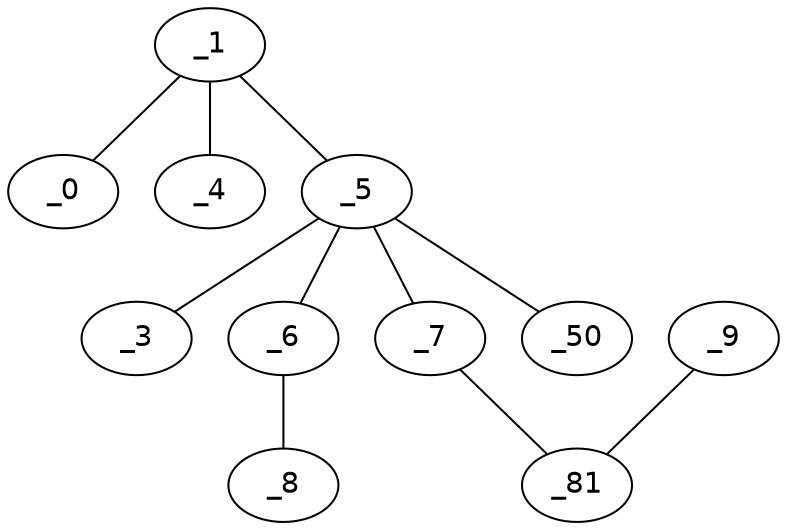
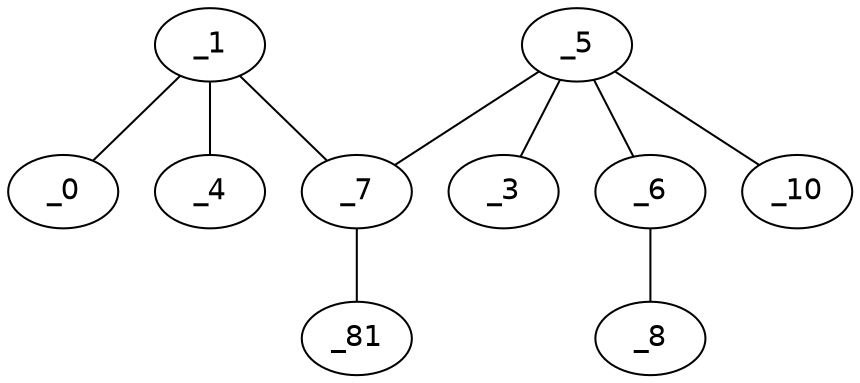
edge "_1" -- "_5": now "_1" -- "_7"
node "_50": label "_50" -> "_10"
node "_9": removed
